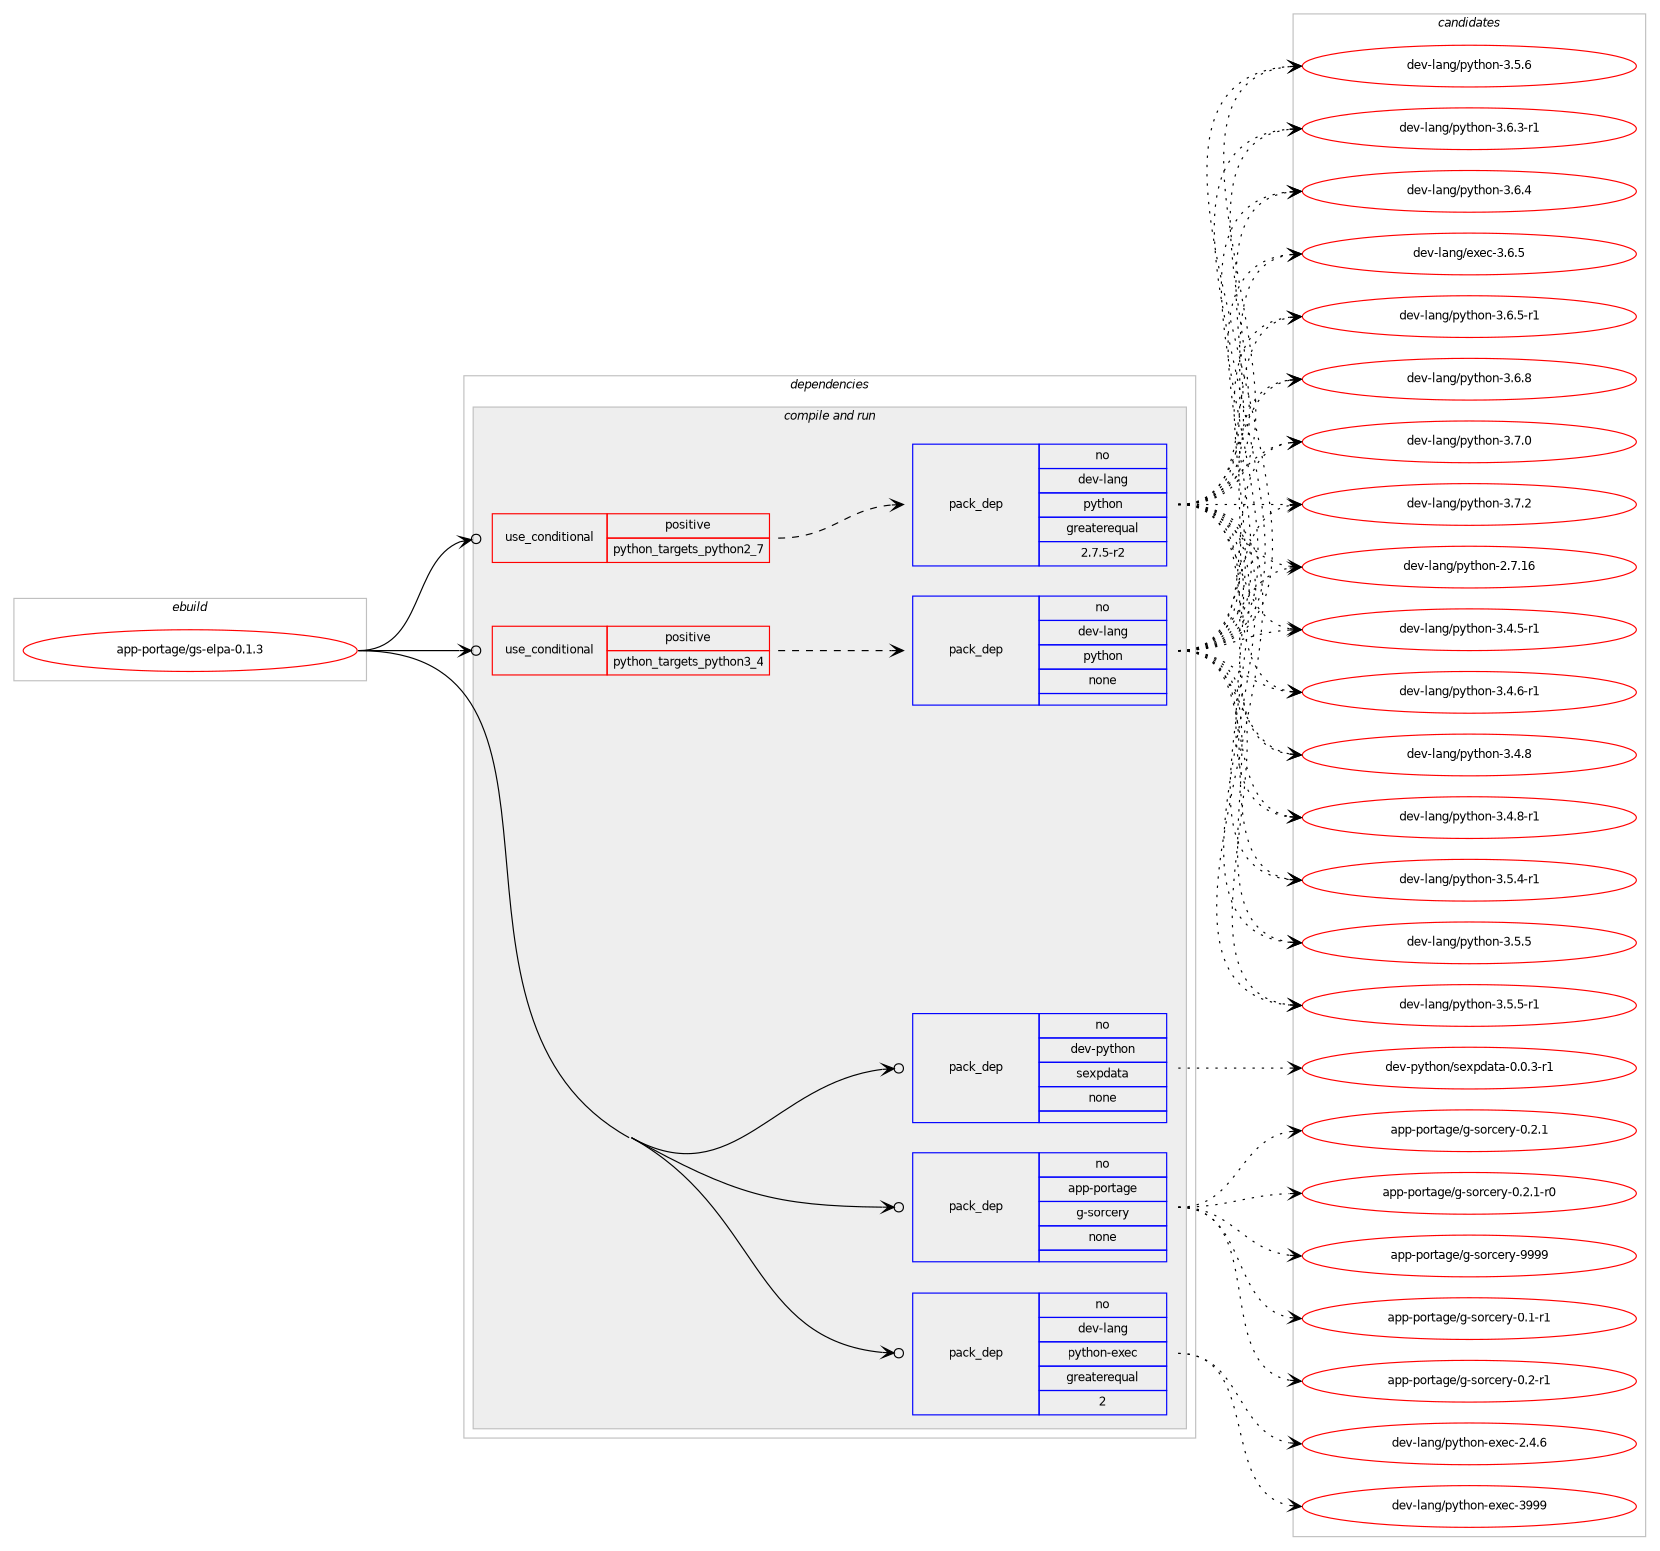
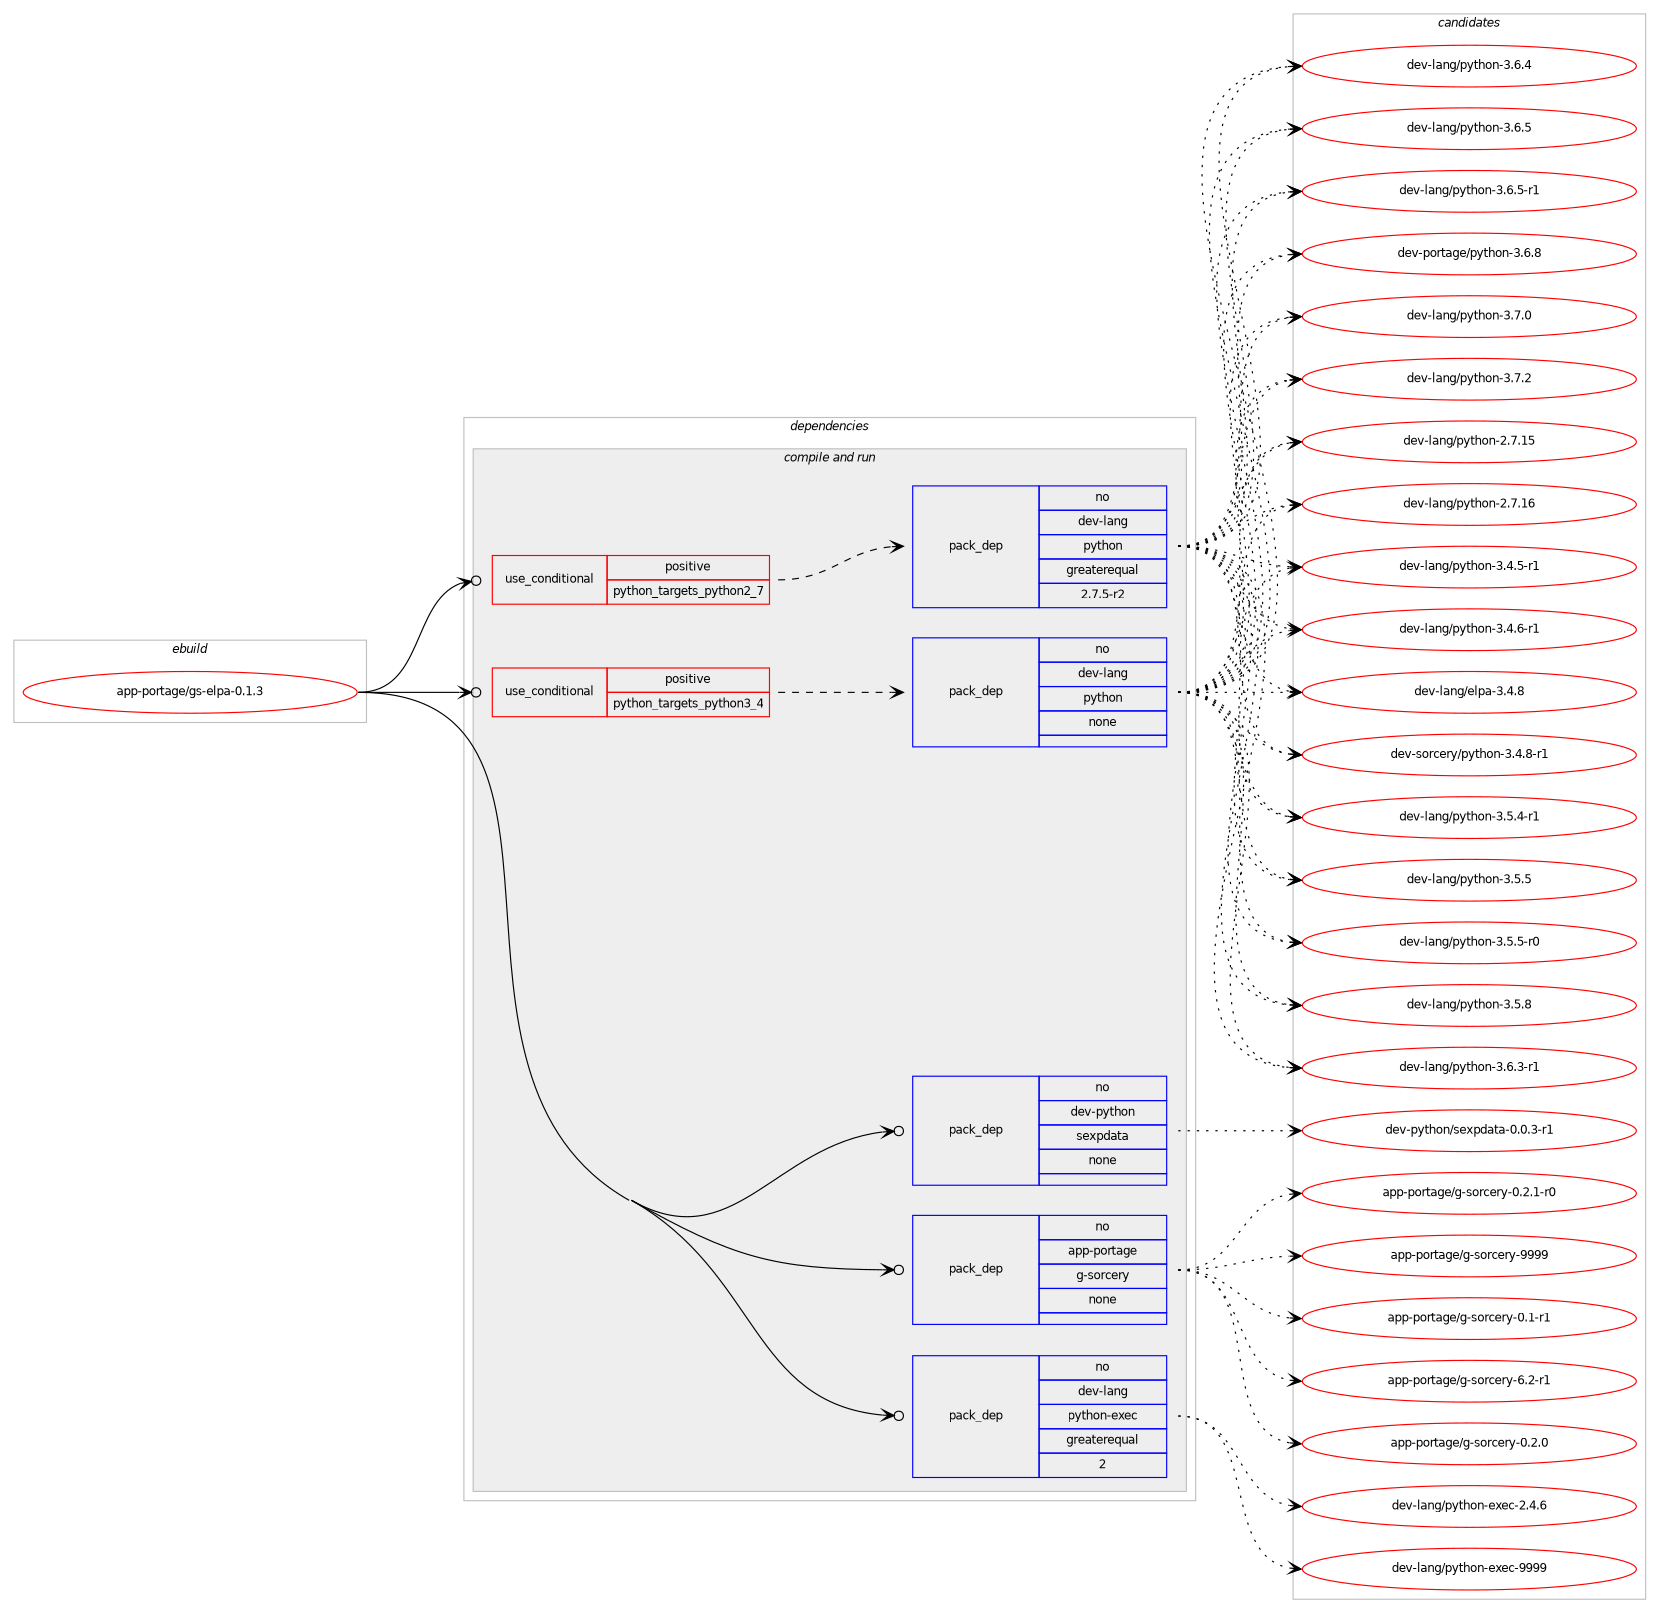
node "dev-lang/python-3.5.6": label "dev-lang/python-3.5.6" -> "dev-lang/python-3.5.8"
node "dev-lang/exec-3.6.5": label "dev-lang/exec-3.6.5" -> "dev-lang/python-3.6.5"
node "dev-lang/python-3.6.8": label "dev-lang/python-3.6.8" -> "dev-portage/python-3.6.8"
node "dev-lang/python-2.7.15": added
node "dev-lang/python-3.4.8": label "dev-lang/python-3.4.8" -> "dev-lang/elpa-3.4.8"
node "dev-lang/python-3.4.8-r1": label "dev-lang/python-3.4.8-r1" -> "dev-sorcery/python-3.4.8-r1"
node "dev-lang/python-3.5.5-r1": label "dev-lang/python-3.5.5-r1" -> "dev-lang/python-3.5.5-r0"
node "app-portage/g-sorcery-0.2.1": label "app-portage/g-sorcery-0.2.1" -> "app-portage/g-sorcery-0.2.0"
node "app-portage/g-sorcery-0.2-r1": label "app-portage/g-sorcery-0.2-r1" -> "app-portage/g-sorcery-6.2-r1"
node "dev-lang/python-exec-3999": label "dev-lang/python-exec-3999" -> "dev-lang/python-exec-9999"
